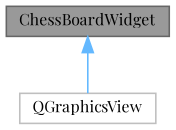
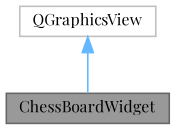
edge "QGraphicsView" -> "ChessBoardWidget": reversed
